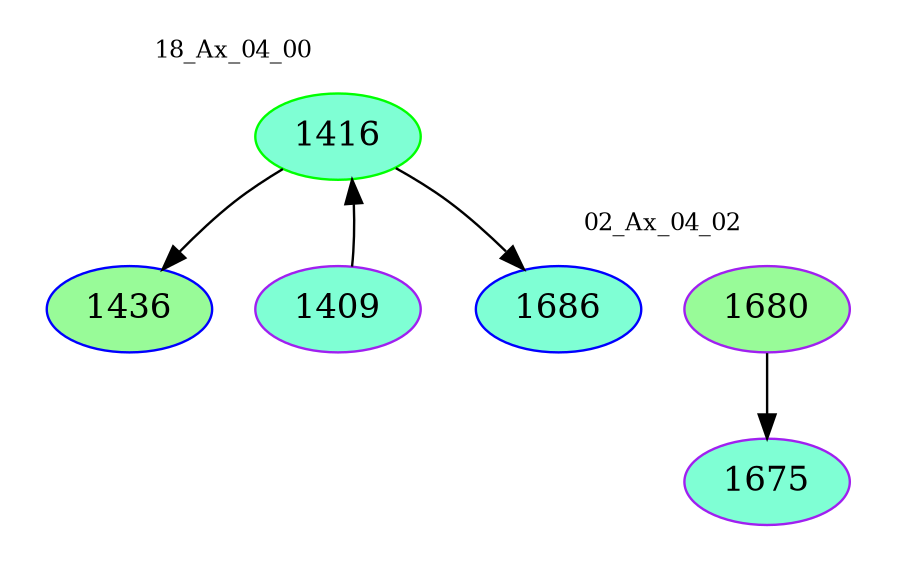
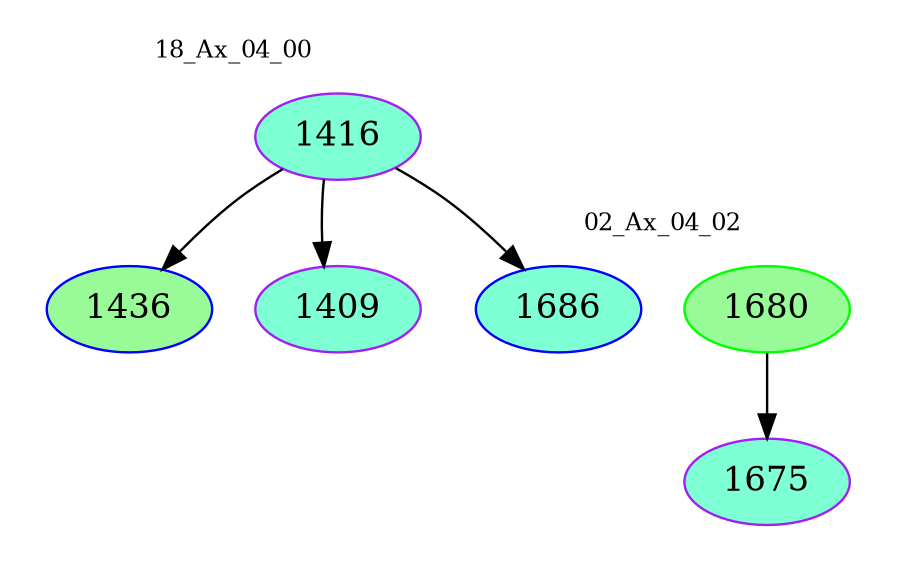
node "1416": color green -> purple
edge "1409" -> "1416": reversed
node "1680": color purple -> green
